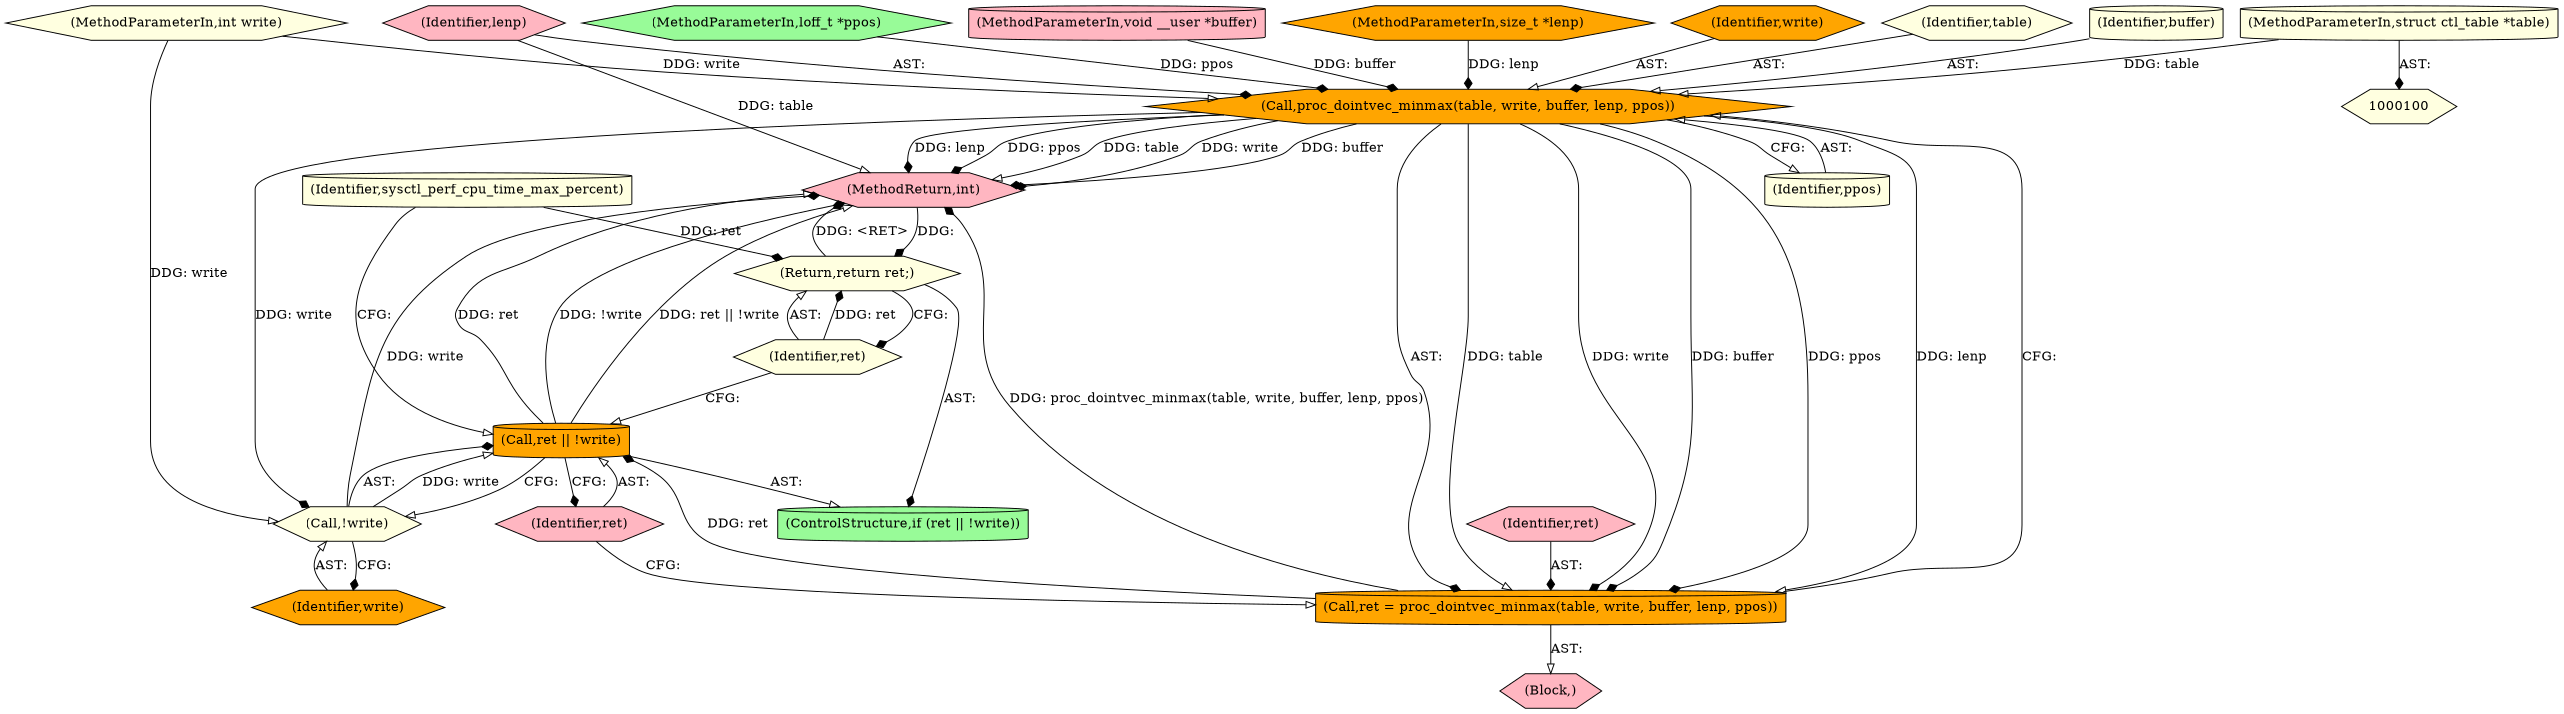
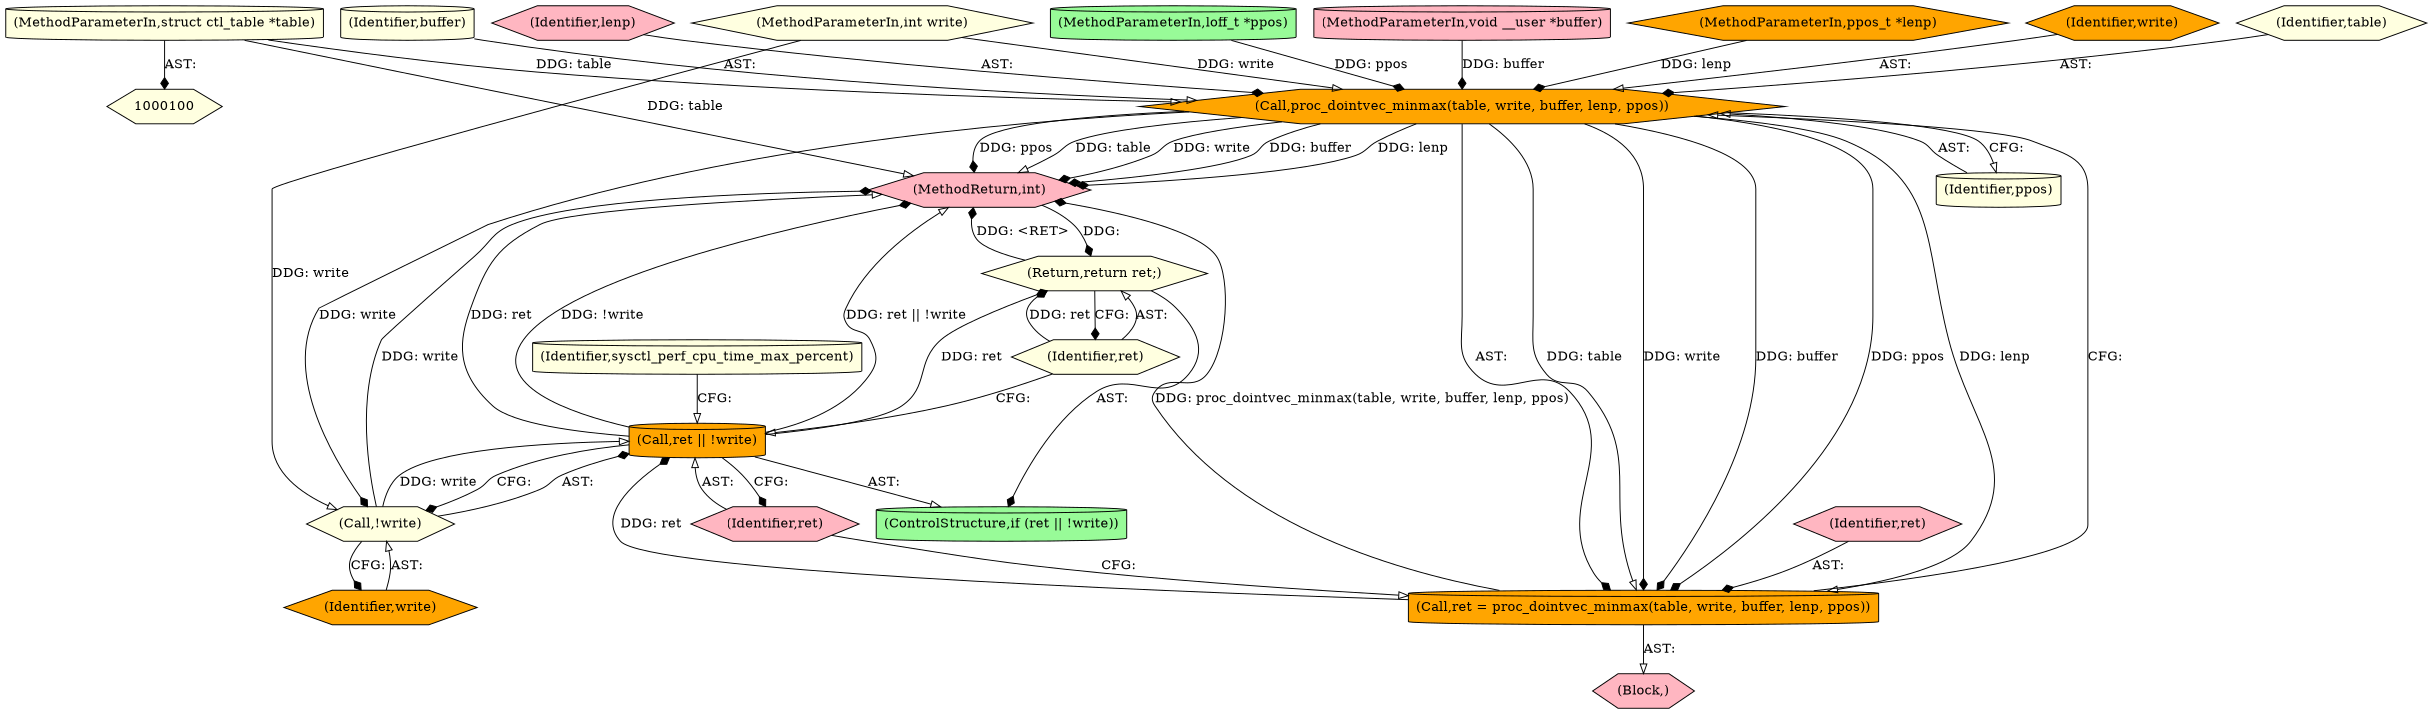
node "(MethodParameterIn,loff_t *ppos)": shape hexagon -> cylinder
node "(MethodParameterIn,size_t *lenp)": label "(MethodParameterIn,size_t *lenp)" -> "(MethodParameterIn,ppos_t *lenp)"
edge "(Identifier,lenp)" -> "(MethodReturn,int)": now "(MethodParameterIn,struct ctl_table *table)" -> "(MethodReturn,int)"
edge "(Identifier,sysctl_perf_cpu_time_max_percent)" -> "(Return,return ret;)": now "(Call,ret || !write)" -> "(Return,return ret;)"
edge "(Call,ret || !write)" -> "(Call,!write)": arrowhead onormal -> diamond
